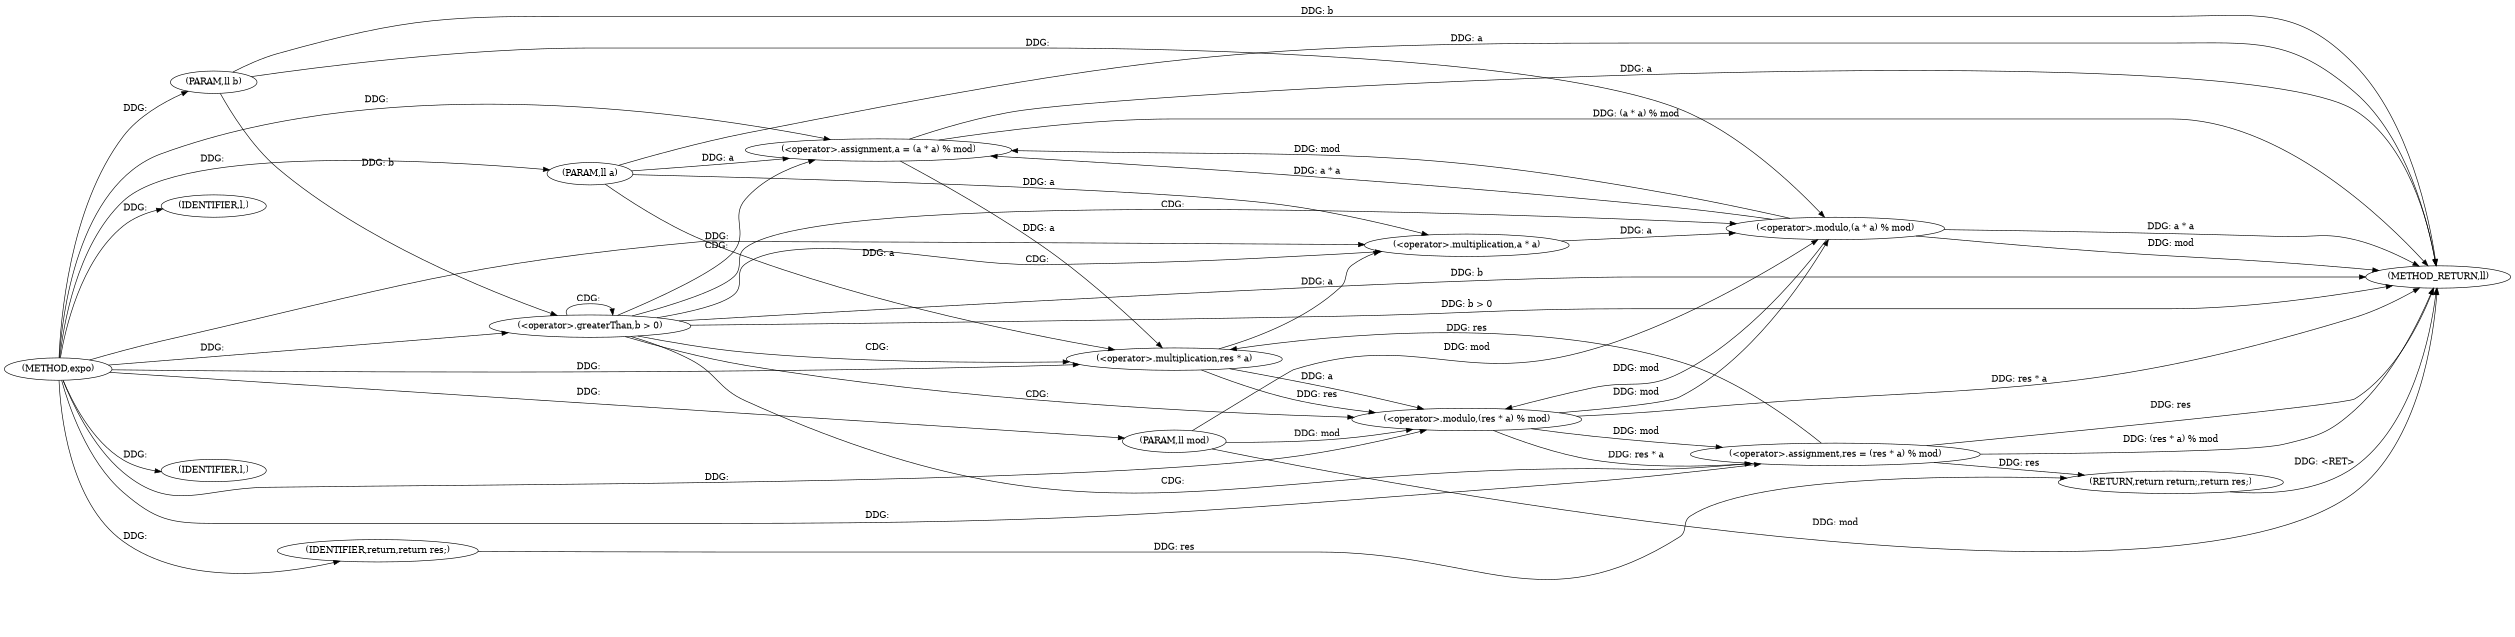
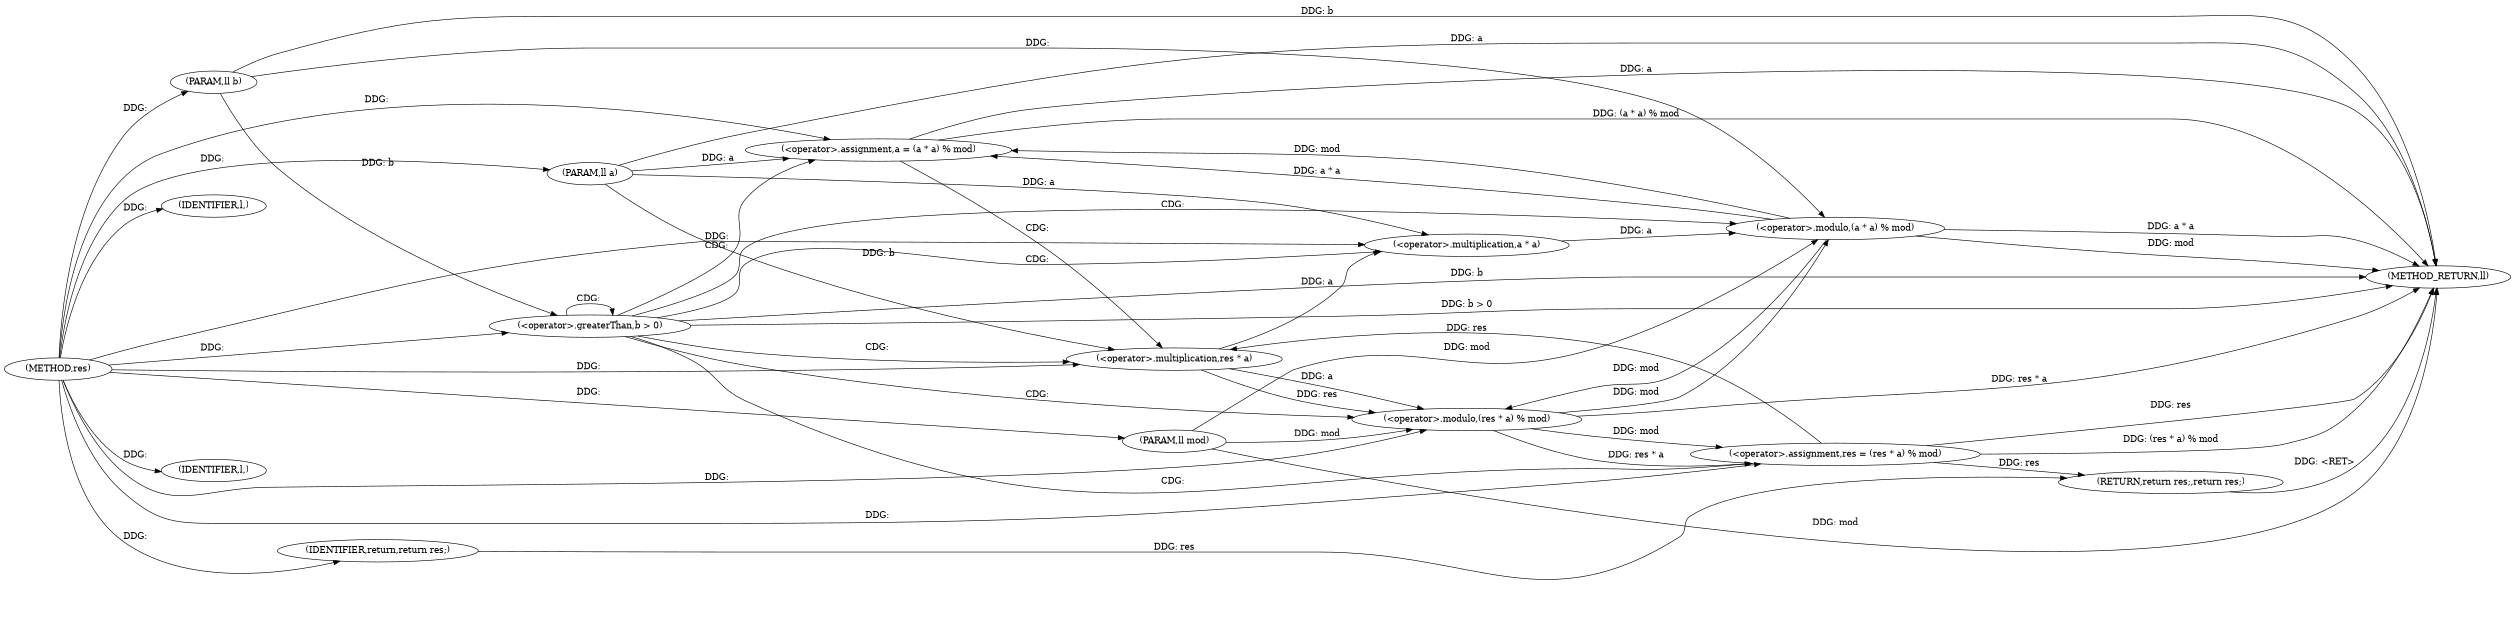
edge "(<operator>.assignment,a = (a * a) % mod)" -> "(<operator>.multiplication,res * a)": label "DDG: a" -> "CDG: "
edge "(PARAM,ll a)" -> "(<operator>.multiplication,res * a)": label "DDG: a" -> "DDG: b"
node "(METHOD,expo)": label "(METHOD,expo)" -> "(METHOD,res)"
node "(RETURN,return return;,return res;)": label "(RETURN,return return;,return res;)" -> "(RETURN,return res;,return res;)"
